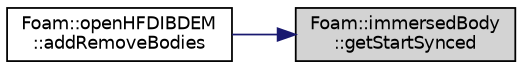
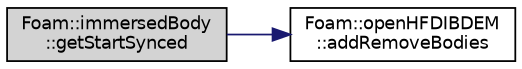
edge "Foam::openHFDIBDEM ::addRemoveBodies" -> "Foam::immersedBody ::getStartSynced": reversed
